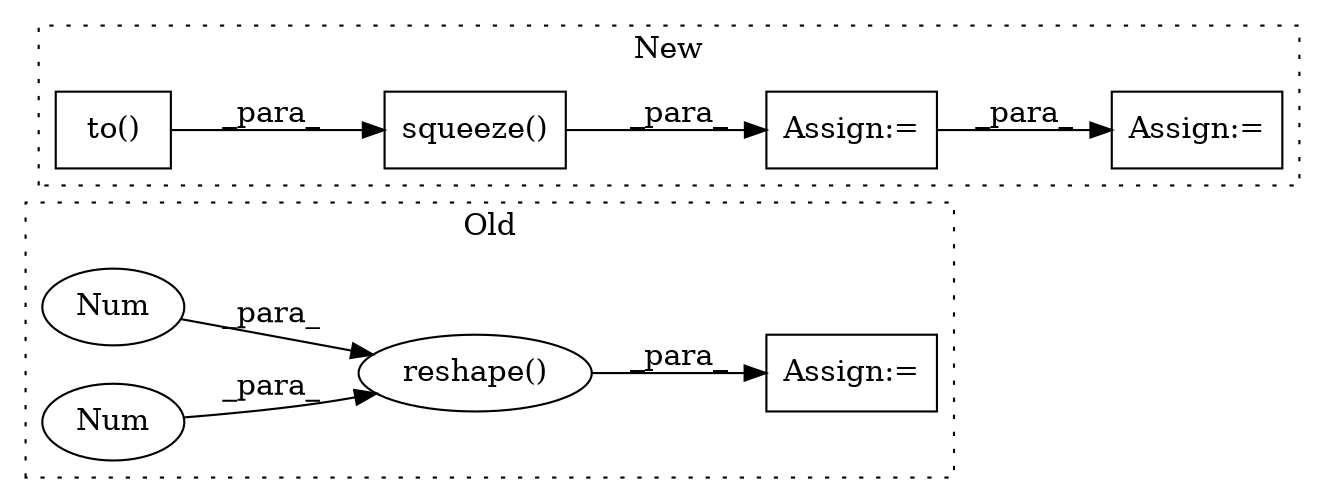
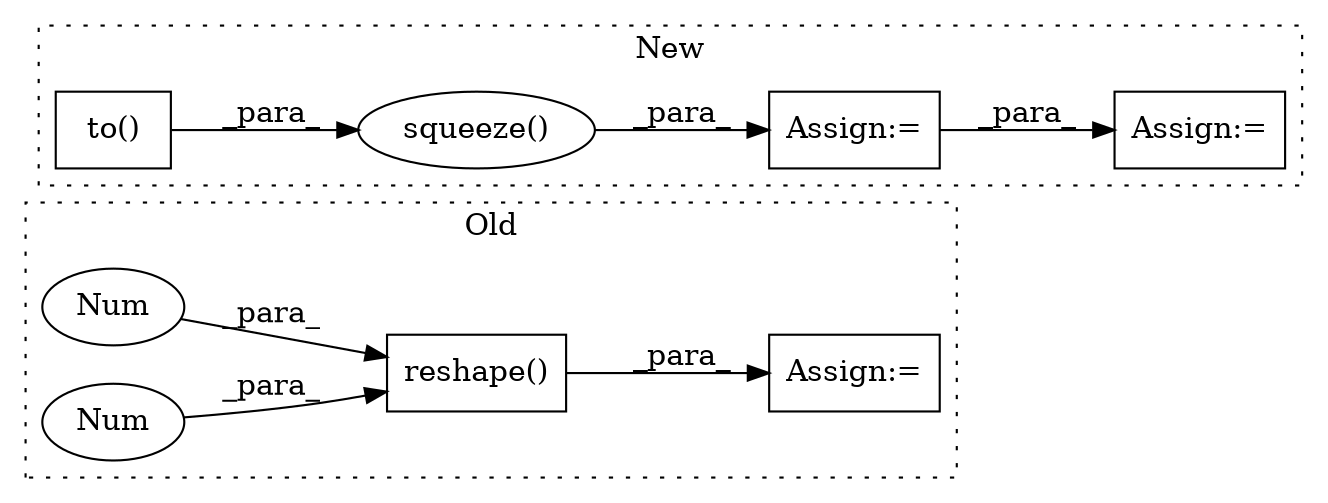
node "squeeze()": shape box -> ellipse
node "reshape()": shape ellipse -> box
